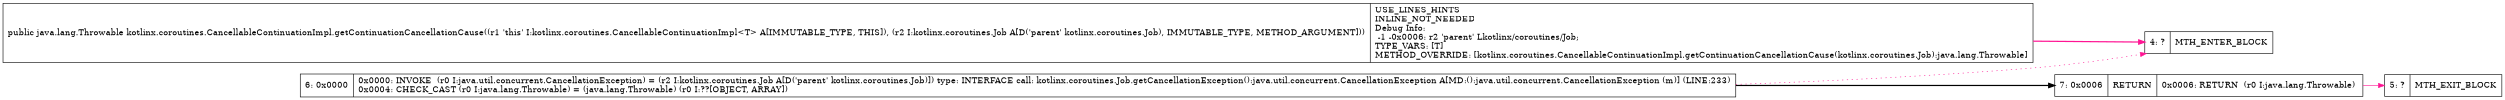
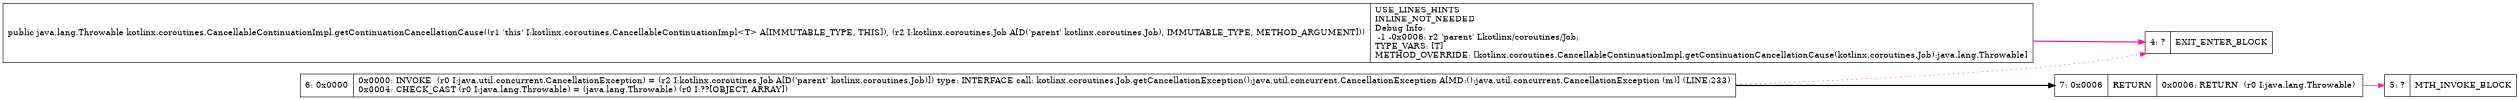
node "4: ?": text "MTH_ENTER_BLOCK" -> "EXIT_ENTER_BLOCK"
node "5: ?": text "MTH_EXIT_BLOCK" -> "MTH_INVOKE_BLOCK"
